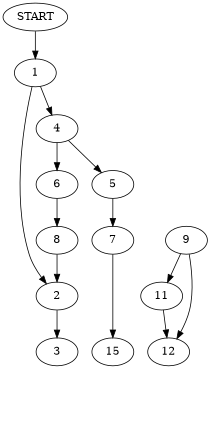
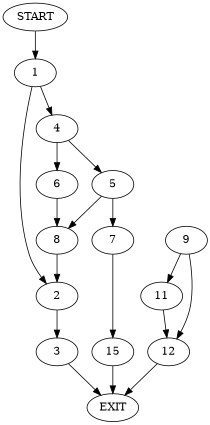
edge "5" -> "8": added
node "EXIT": added
